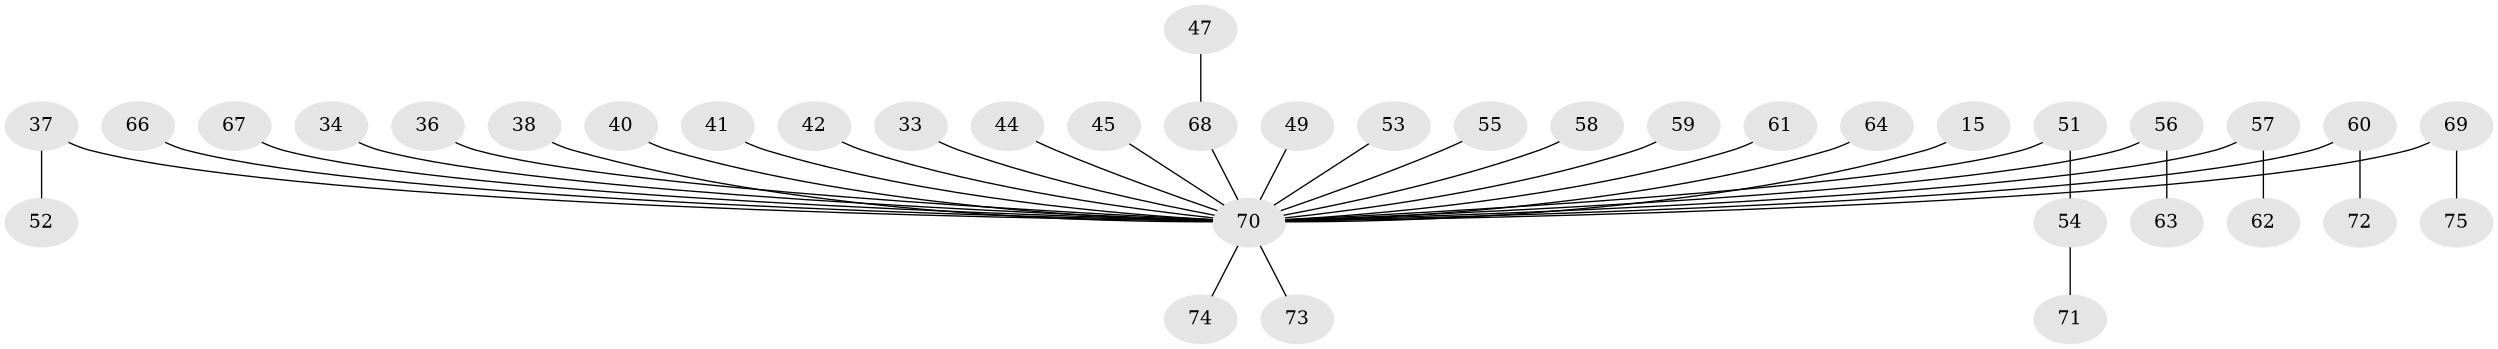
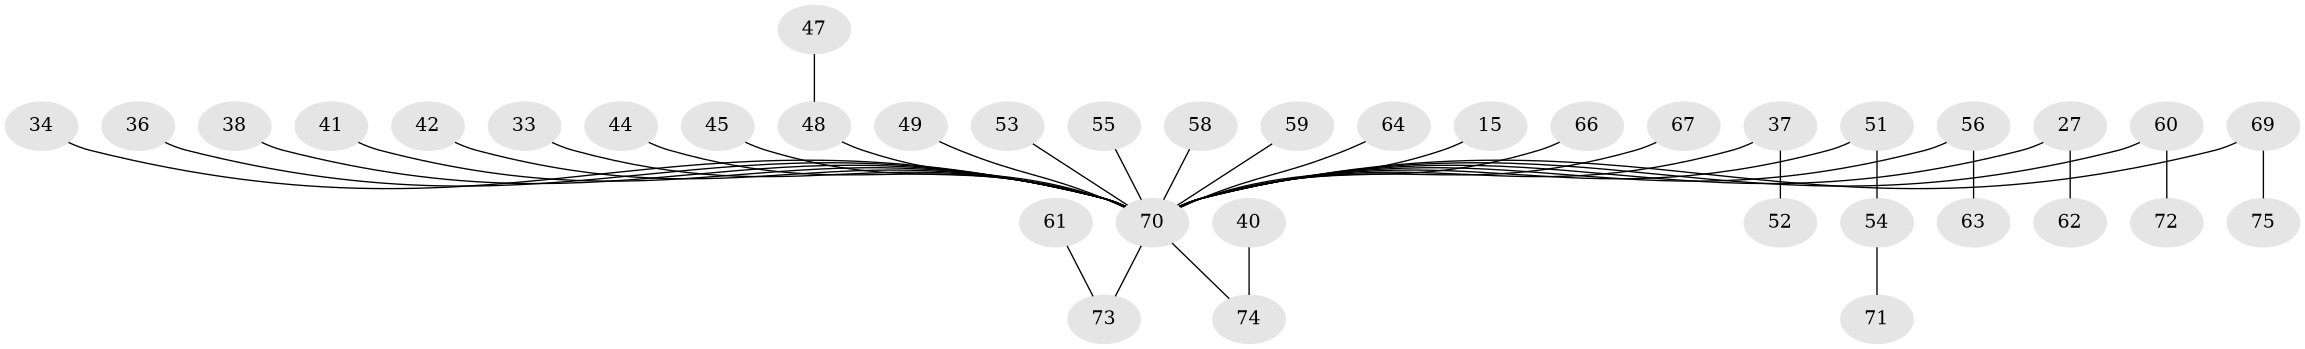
node "68": label "68" -> "48"
node "57": label "57" -> "27"
edge "40" -- "70": now "40" -- "74"
edge "61" -- "70": now "61" -- "73"
